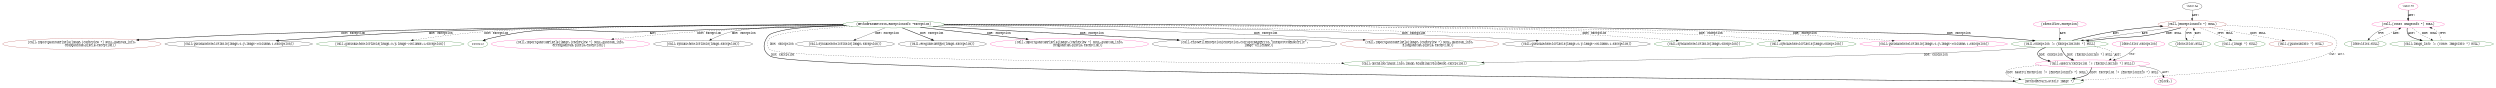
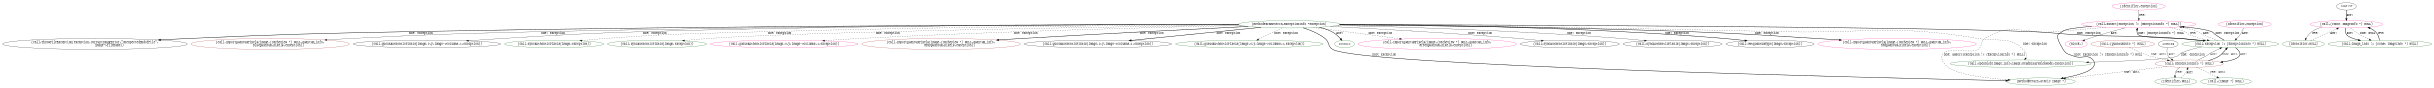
node "1000137": color deeppink -> black
edge "(Call,image_info != (const ImageInfo *) NULL)" -> "(Call,(const ImageInfo *) NULL)": style dashed -> bold
edge "(Call,assert(exception != (ExceptionInfo *) NULL))" -> "(Call,exception != (ExceptionInfo *) NULL)": added, label "CFG:"
edge "(Call,(ExceptionInfo *) NULL)" -> "(Call,(QuantumInfo *) NULL)": reversed
